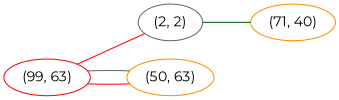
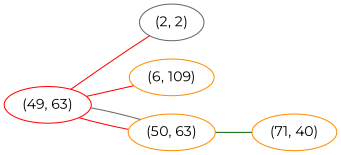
edge "(2, 2)" -- "(71, 40)": now "(50, 63)" -- "(71, 40)"
node "(99, 63)": label "(99, 63)" -> "(49, 63)"
node "(6, 109)": added
